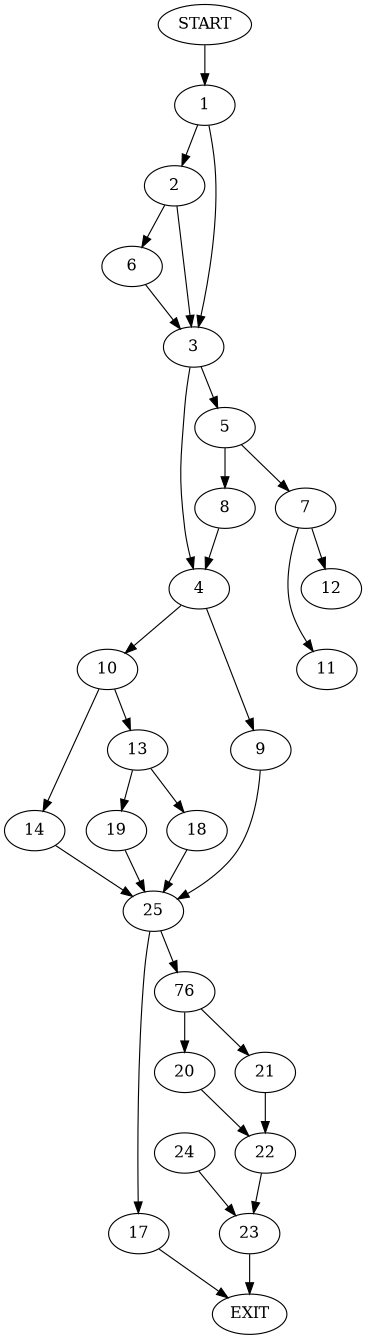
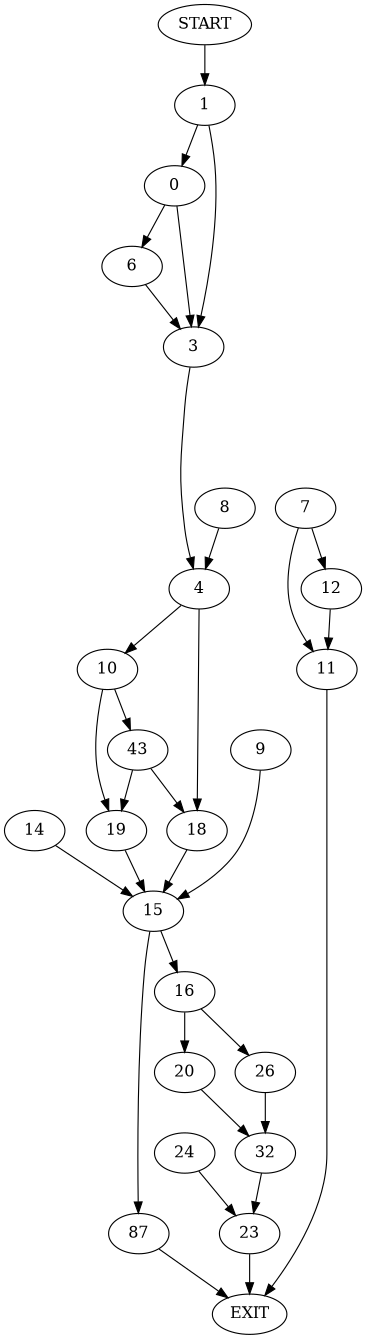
node "2": label "2" -> "0"
node "5": removed
edge "12" -> "11": added
edge "4" -> "9": now "4" -> "18"
edge "10" -> "14": now "10" -> "19"
node "13": label "13" -> "43"
node "25": label "25" -> "15"
node "76": label "76" -> "16"
edge "11" -> "EXIT": added
node "21": label "21" -> "26"
node "22": label "22" -> "32"
node "17": label "17" -> "87"
